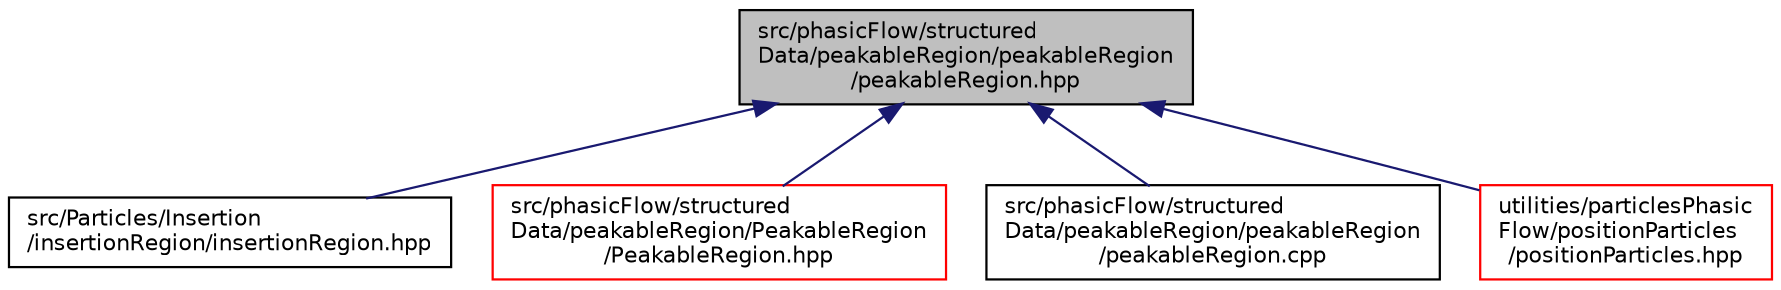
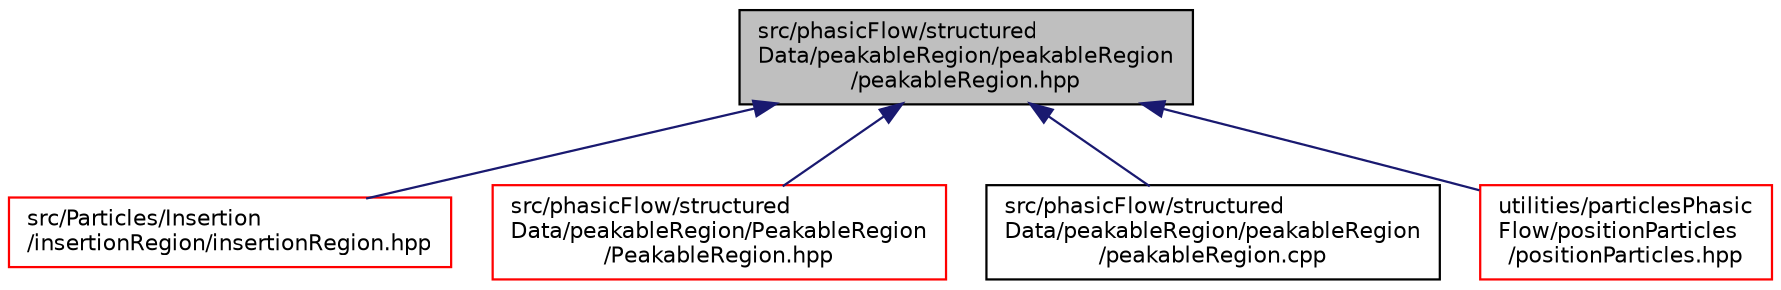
node "src/Particles/Insertion /insertionRegion/insertionRegion.hpp": color black -> red
